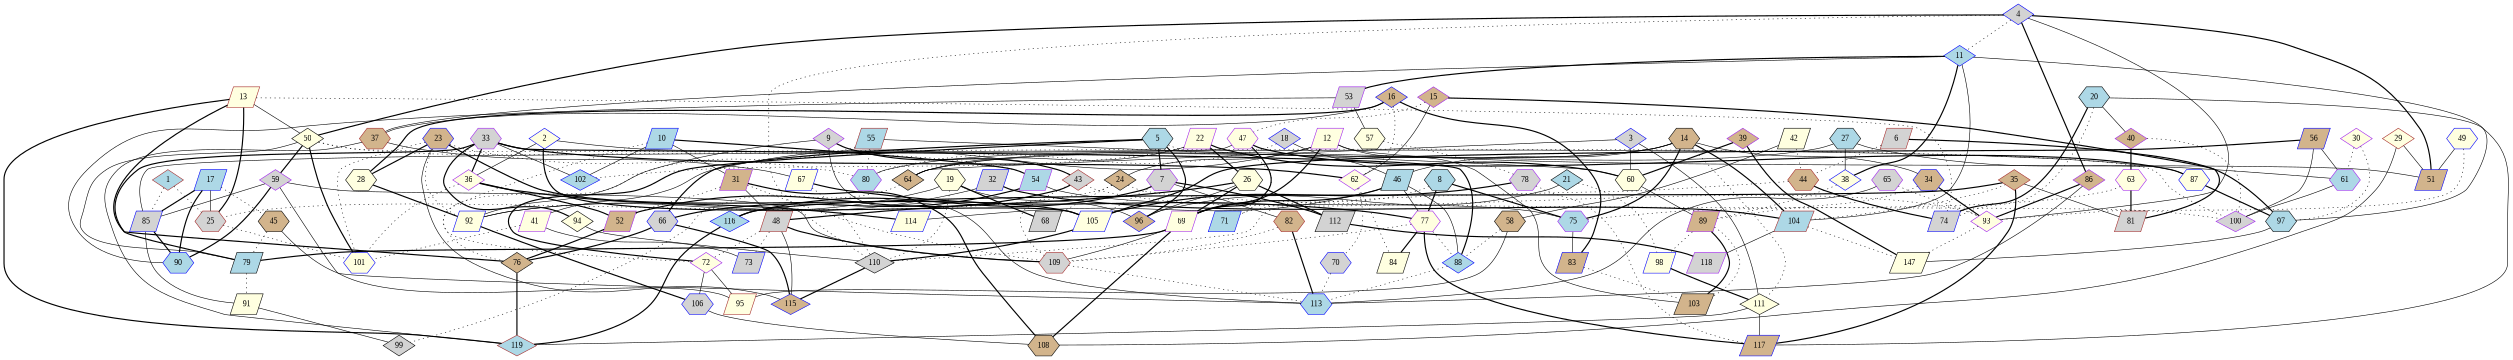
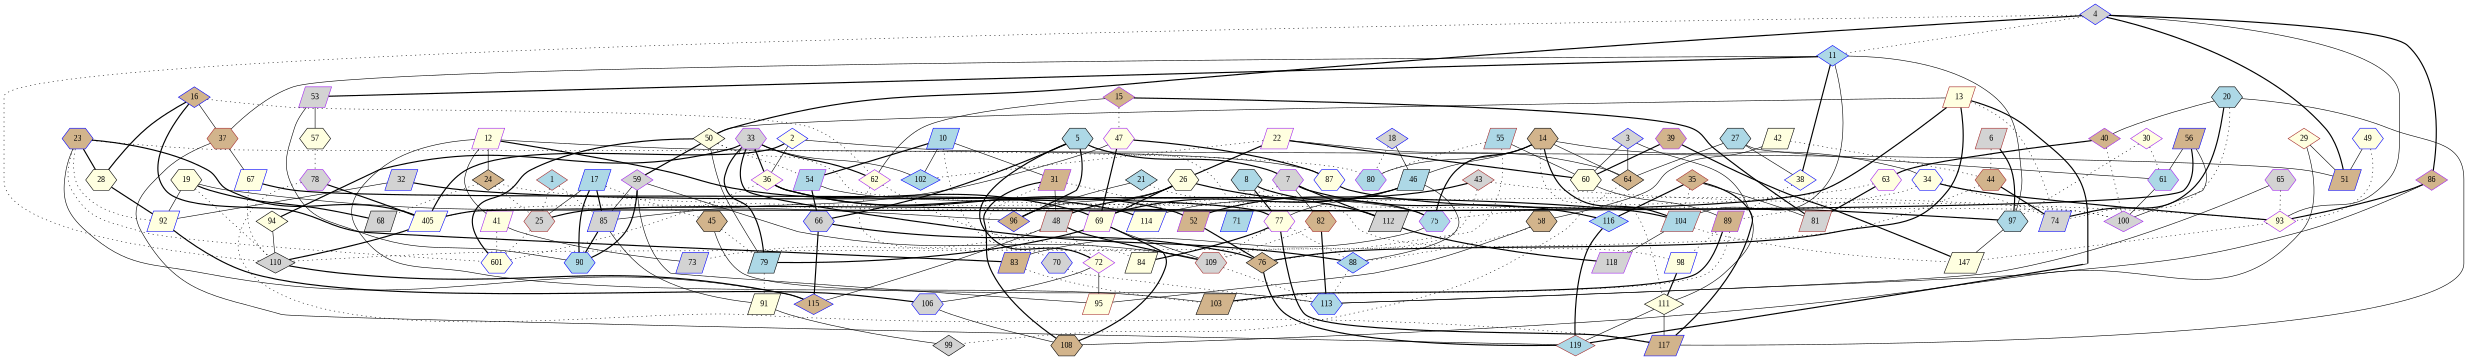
node "9": removed
node "39": shape diamond -> hexagon
node "34": fillcolor tan -> lightyellow
node "105": label "105" -> "405"
node "101": label "101" -> "601"
